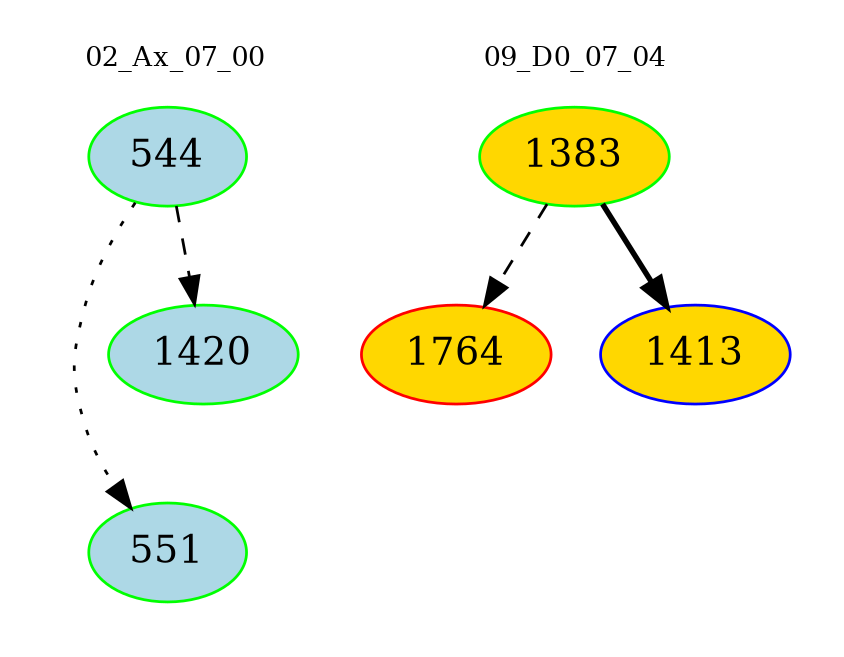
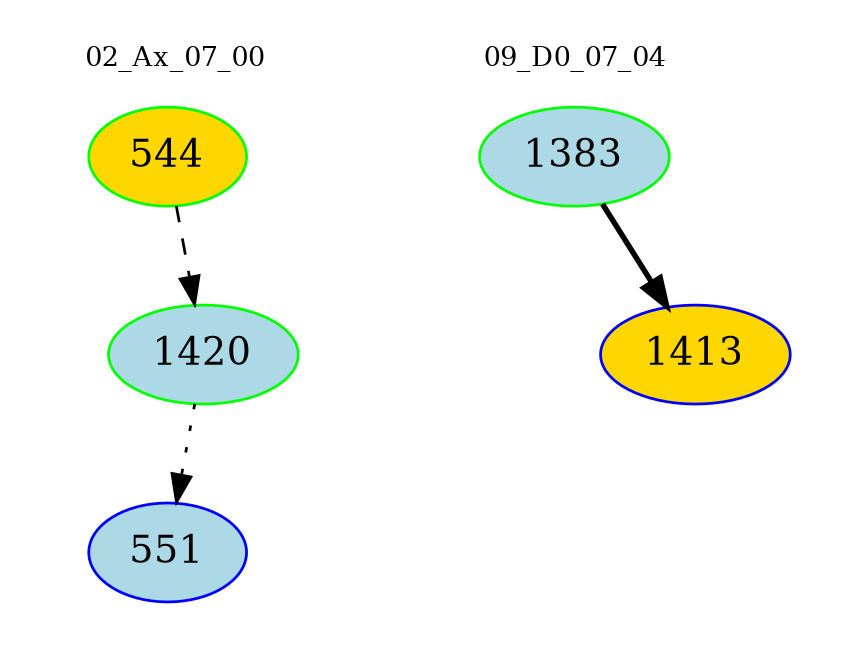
node "544": fillcolor lightblue -> gold
node "1383": fillcolor gold -> lightblue
edge "544" -> "551": now "1420" -> "551"
node "1764": removed
node "551": color green -> blue
